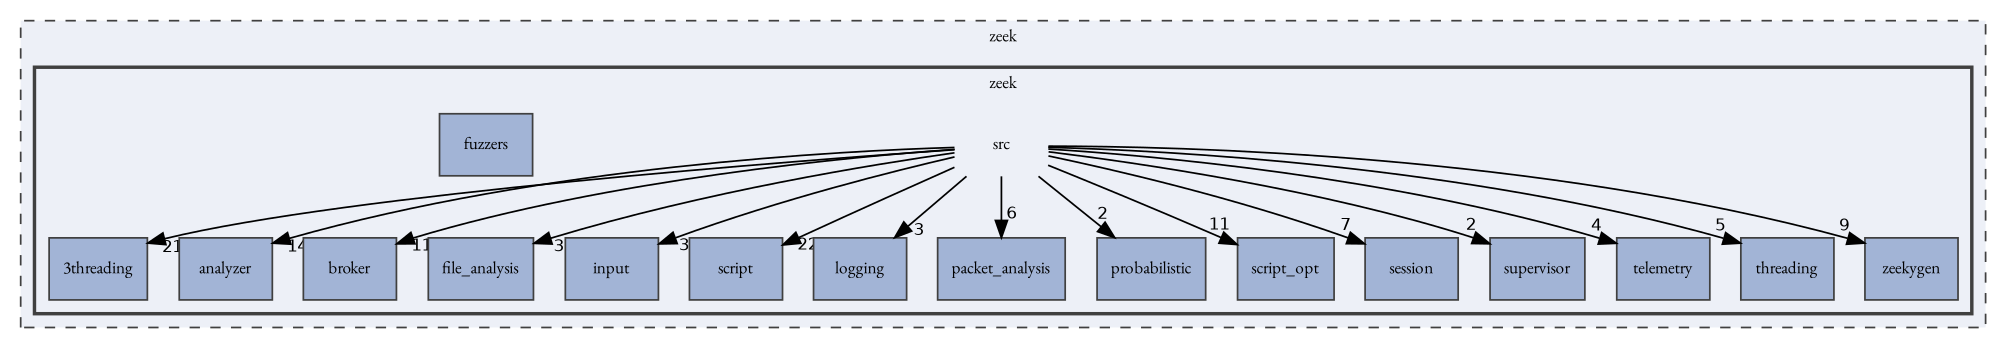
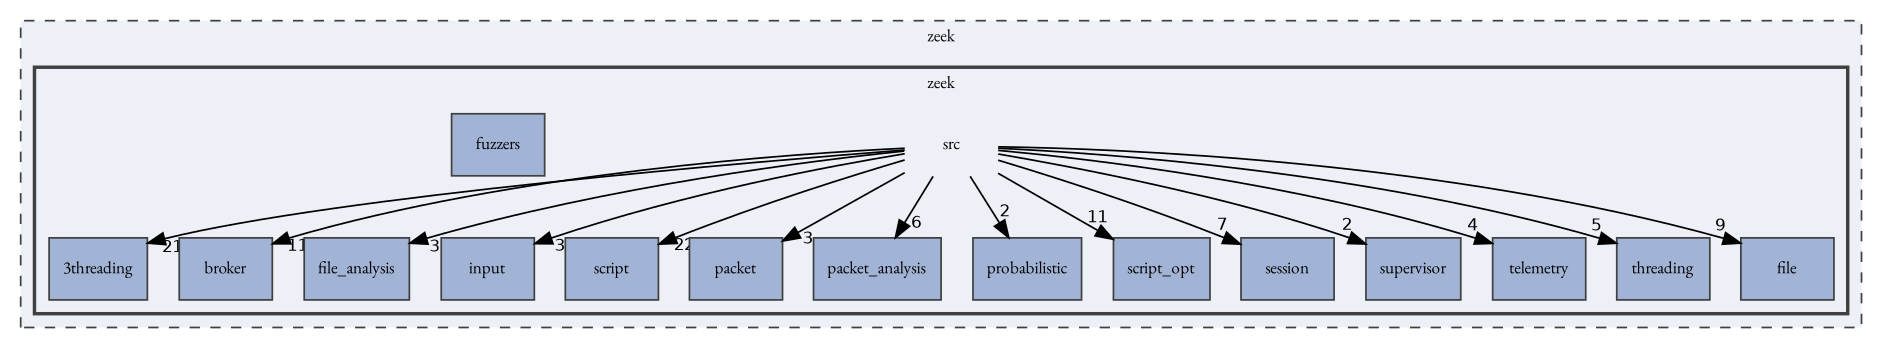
node "analyzer": removed
node "logging": label "logging" -> "packet"
node "zeekygen": label "zeekygen" -> "file"
